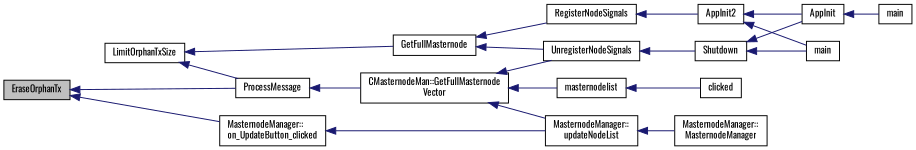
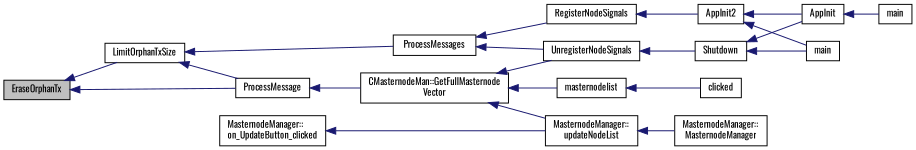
node "GetFullMasternode": label "GetFullMasternode" -> "ProcessMessages"
edge "MasternodeManager:: on_UpdateButton_clicked" -> "EraseOrphanTx": now "LimitOrphanTxSize" -> "EraseOrphanTx"
